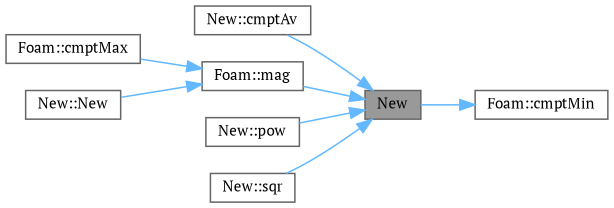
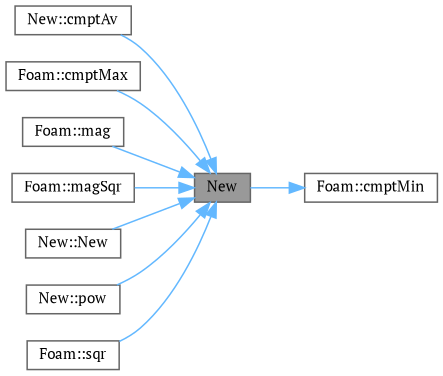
edge "Foam::cmptMax" -> "Foam::mag": now "Foam::cmptMax" -> "New"
edge "New::New" -> "Foam::mag": now "New::New" -> "New"
node "Foam::magSqr": added
node "New::sqr": label "New::sqr" -> "Foam::sqr"
